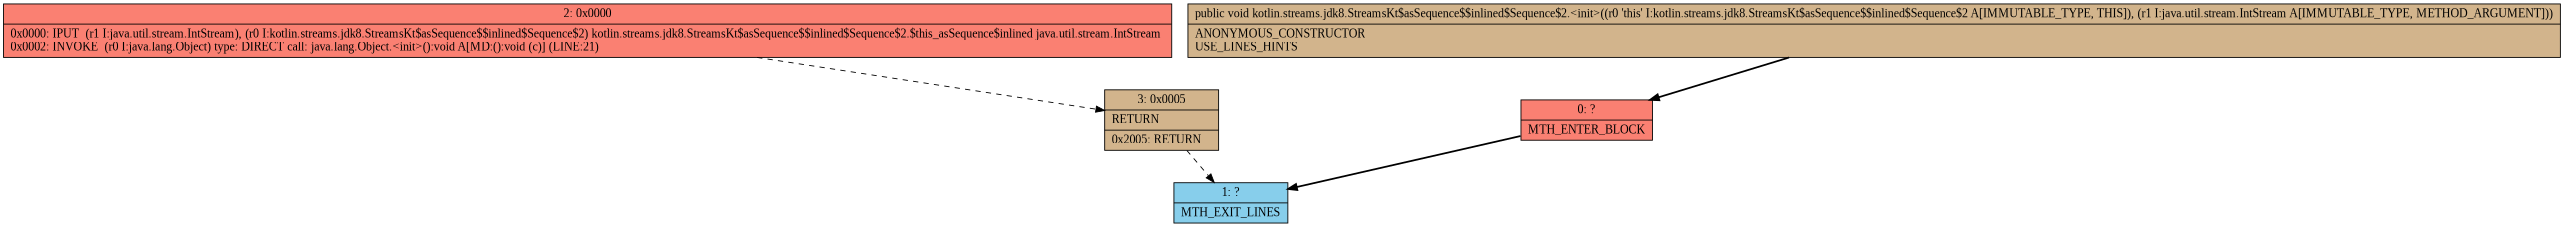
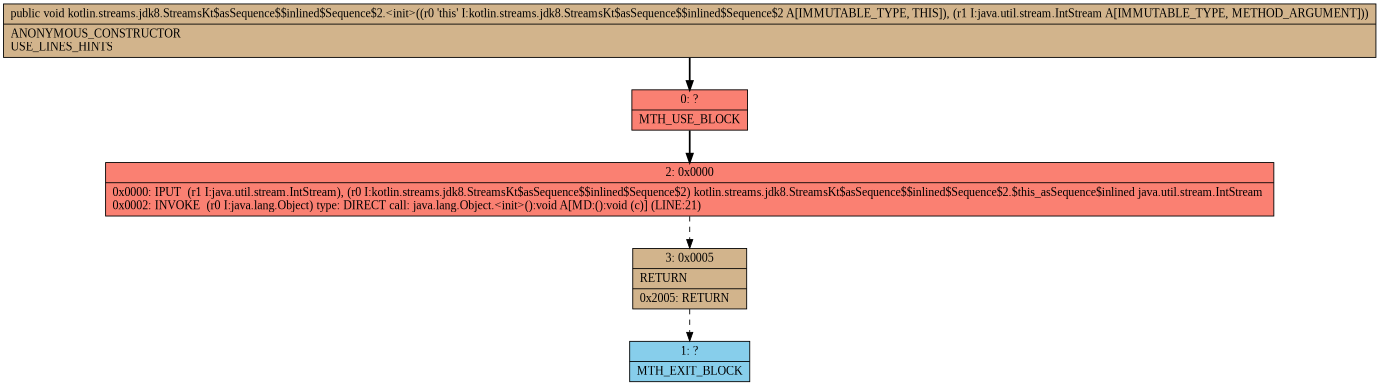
node "0: ?": text "MTH_ENTER_BLOCK" -> "MTH_USE_BLOCK"
edge "0: ?" -> "1: ?": now "0: ?" -> "2: 0x0000"
node "1: ?": text "MTH_EXIT_LINES" -> "MTH_EXIT_BLOCK"
